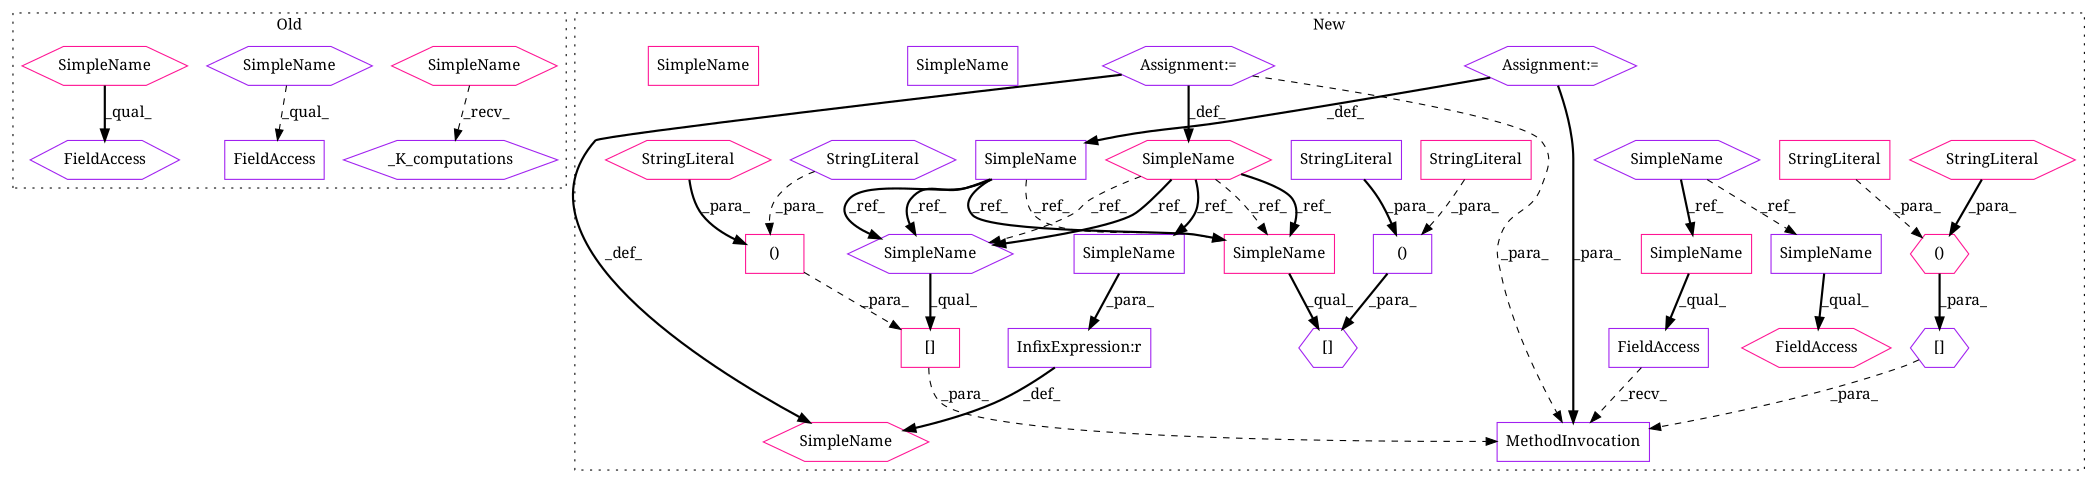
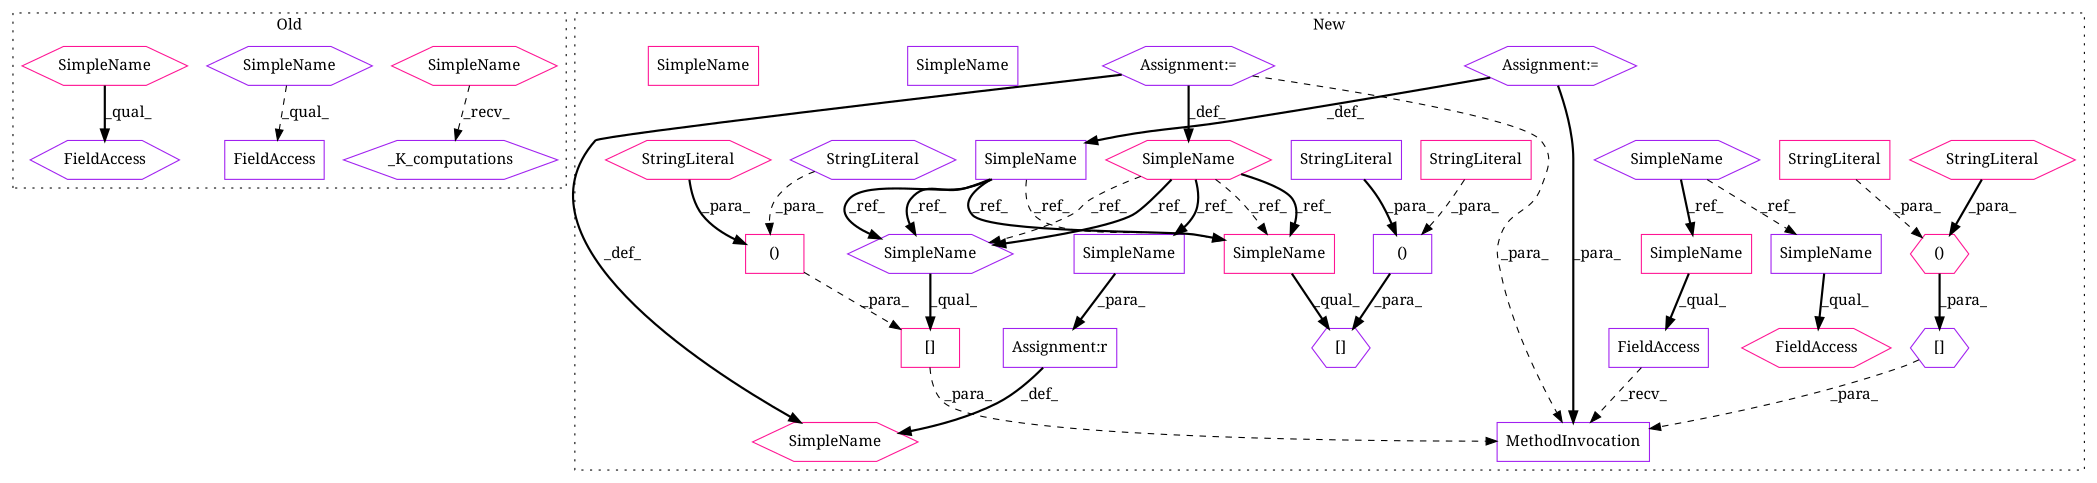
node "InfixExpression:r": label "InfixExpression:r" -> "Assignment:r"
